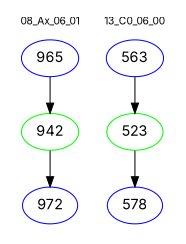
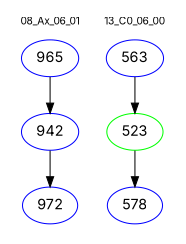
node "942": color green -> blue
